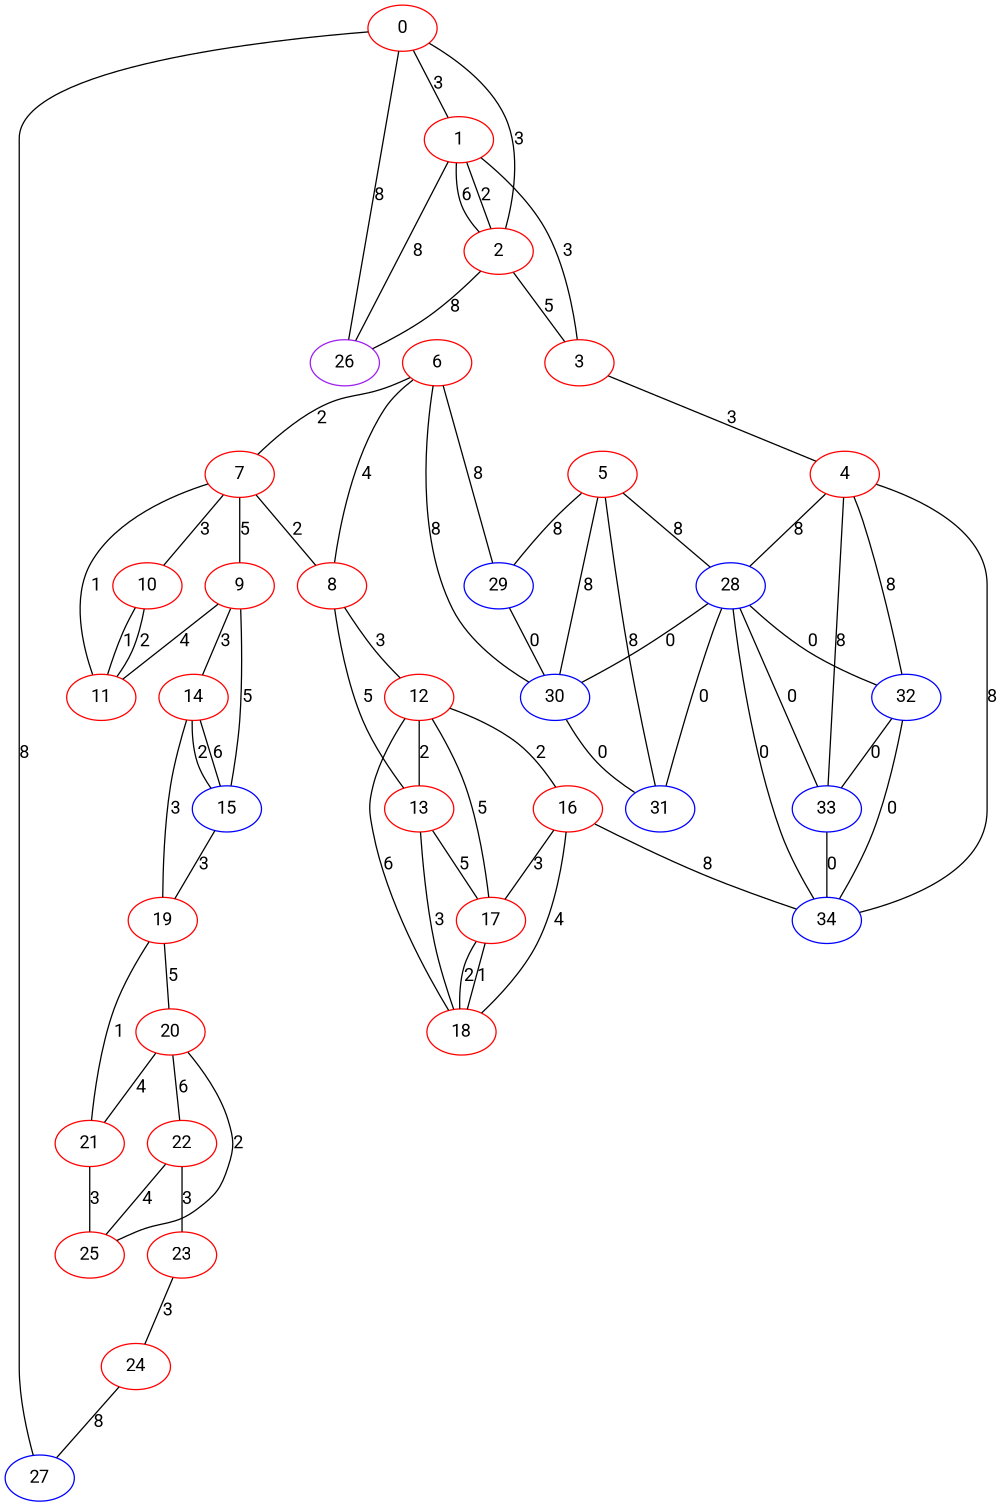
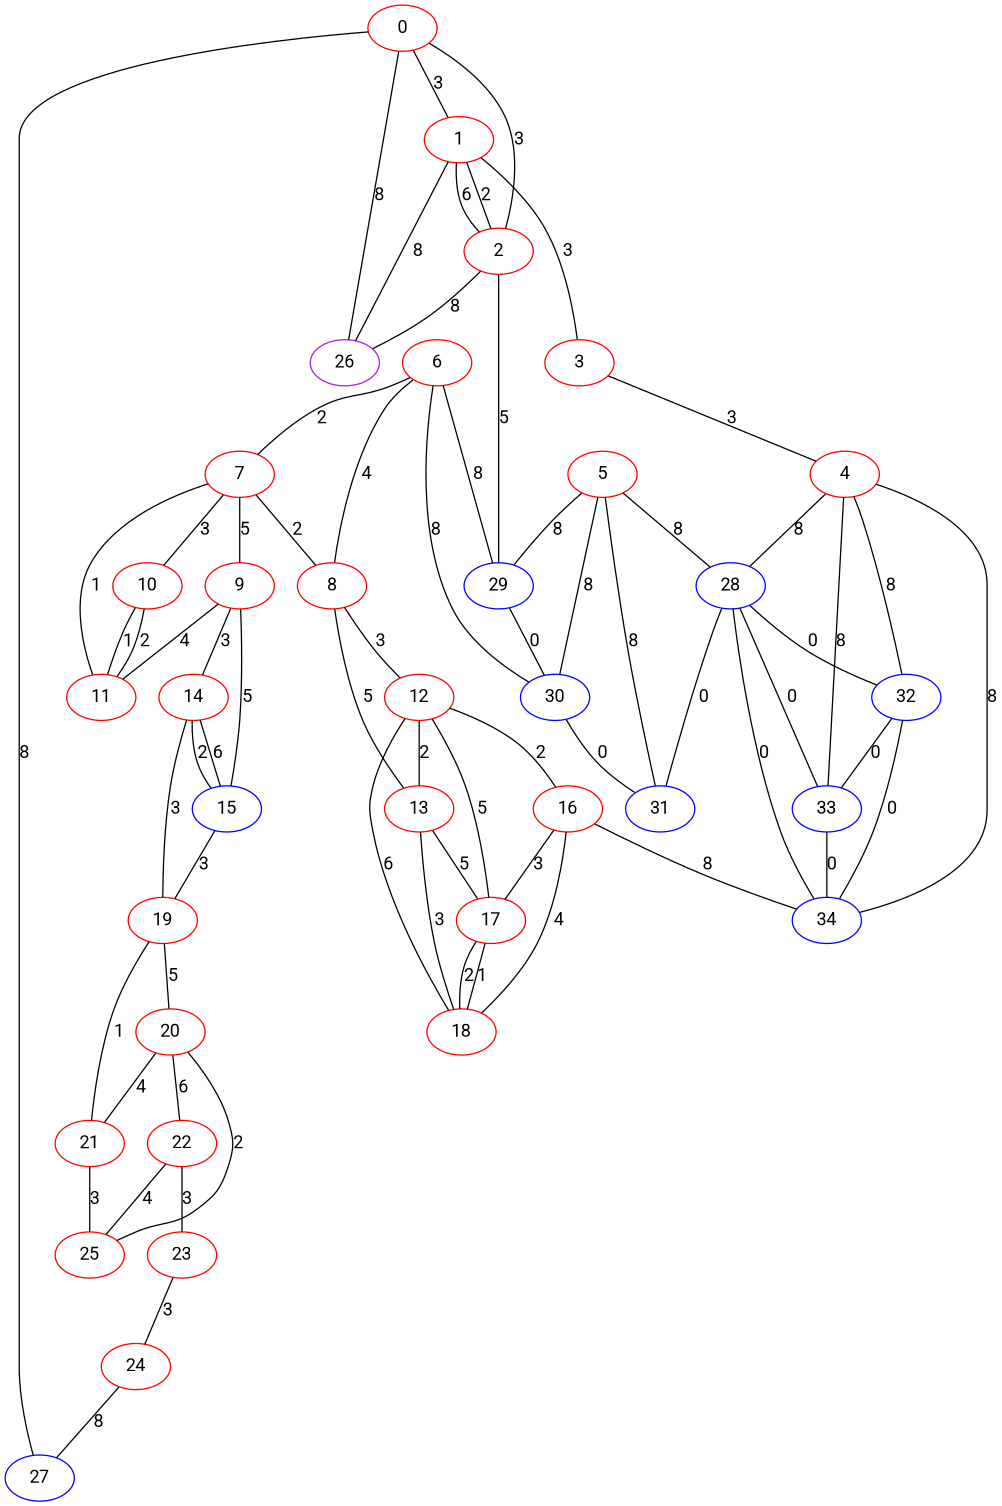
edge "2" -- "3": now "2" -- "29"
edge "28" -- "30": removed, label "0"
